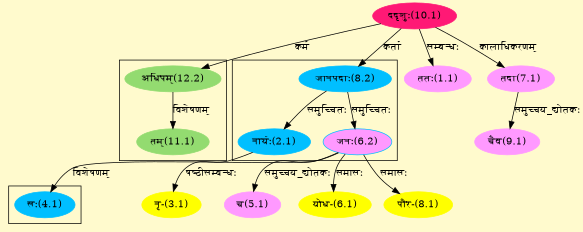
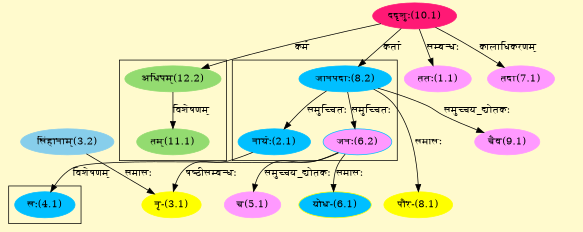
edge "तदा(7.1)" -> "चैव(9.1)": now "जानपदाः(8.2)" -> "चैव(9.1)"
node "सिंहानाम्(3.2)": added
edge "जनः(6.2)" -> "पौर-(8.1)": now "जानपदाः(8.2)" -> "पौर-(8.1)"
node "योध-(6.1)": fillcolor #ffff00 -> #00bfff
